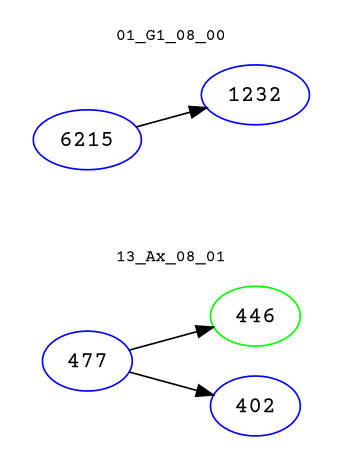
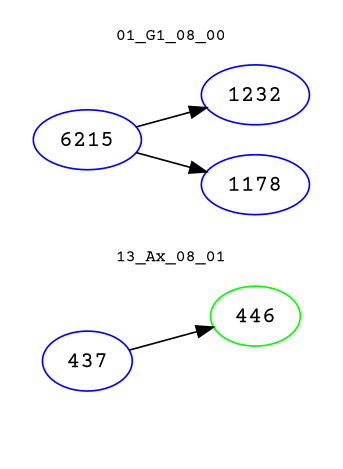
node "1178": added
node "477": label "477" -> "437"
node "402": removed
